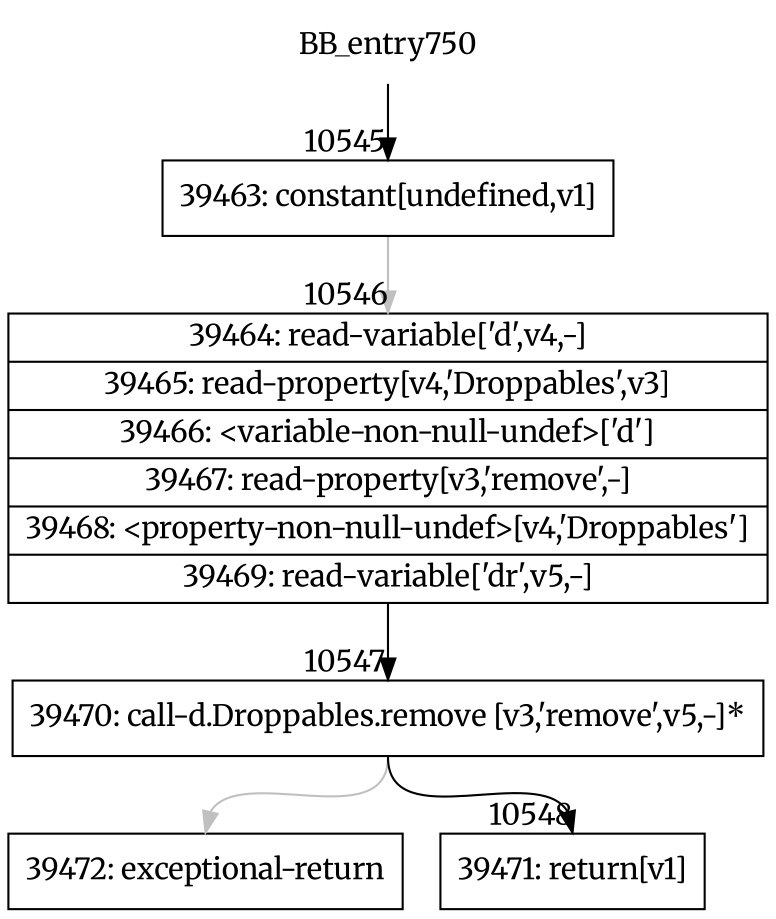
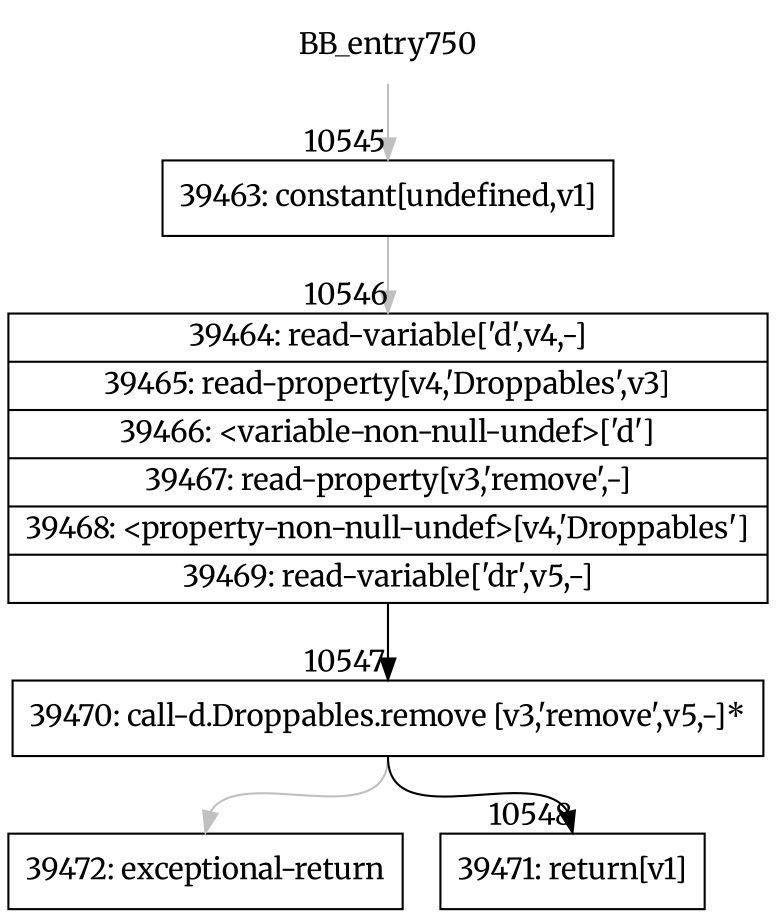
edge "BB_entry750" -> "39463: constant[undefined,v1]": color black -> gray
